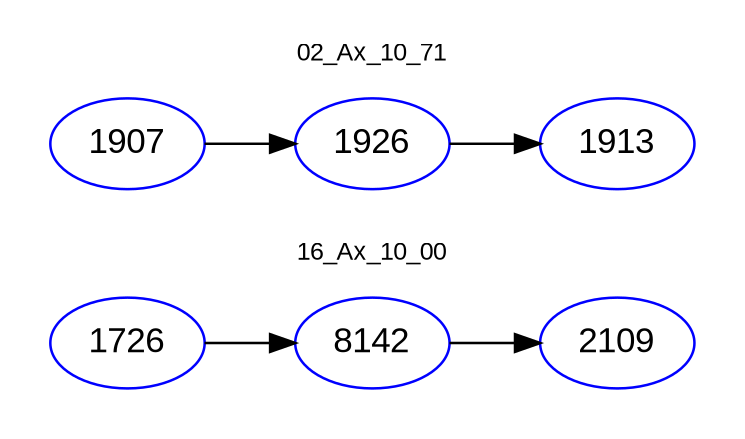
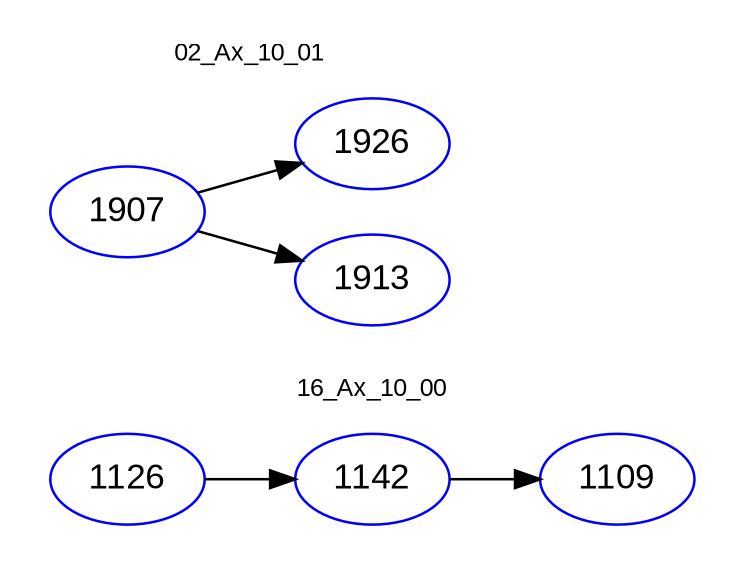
cluster "02_Ax_10_71": label "02_Ax_10_71" -> "02_Ax_10_01"
edge "1926" -> "1913": now "1907" -> "1913"
node "1726": label "1726" -> "1126"
node "8142": label "8142" -> "1142"
node "2109": label "2109" -> "1109"
